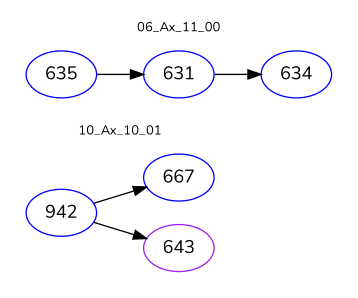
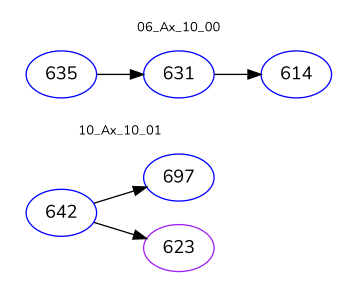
cluster "06_Ax_11_00": label "06_Ax_11_00" -> "06_Ax_10_00"
node "634": label "634" -> "614"
node "667": label "667" -> "697"
node "942": label "942" -> "642"
node "643": label "643" -> "623"
